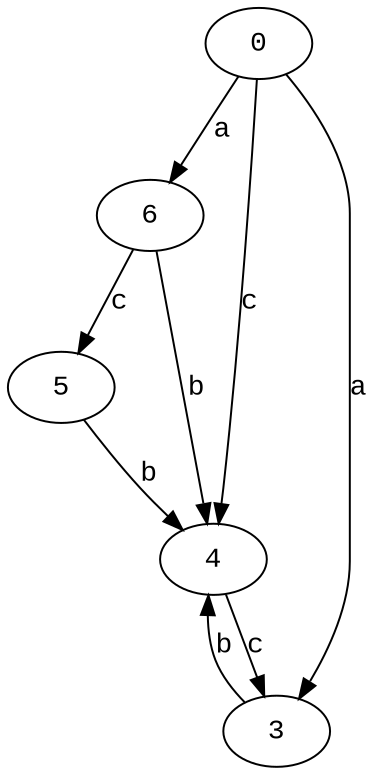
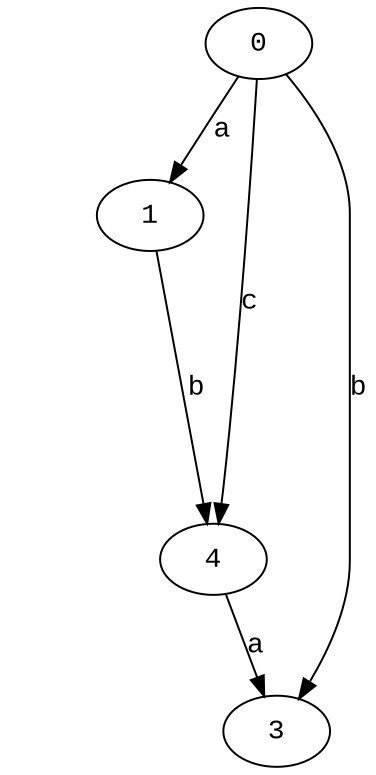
node "6": label "6" -> "1"
node "5": removed
edge "0" -> "3": label "a" -> "b"
edge "4" -> "3": label "c" -> "a"
edge "3" -> "4": removed, label "b"
